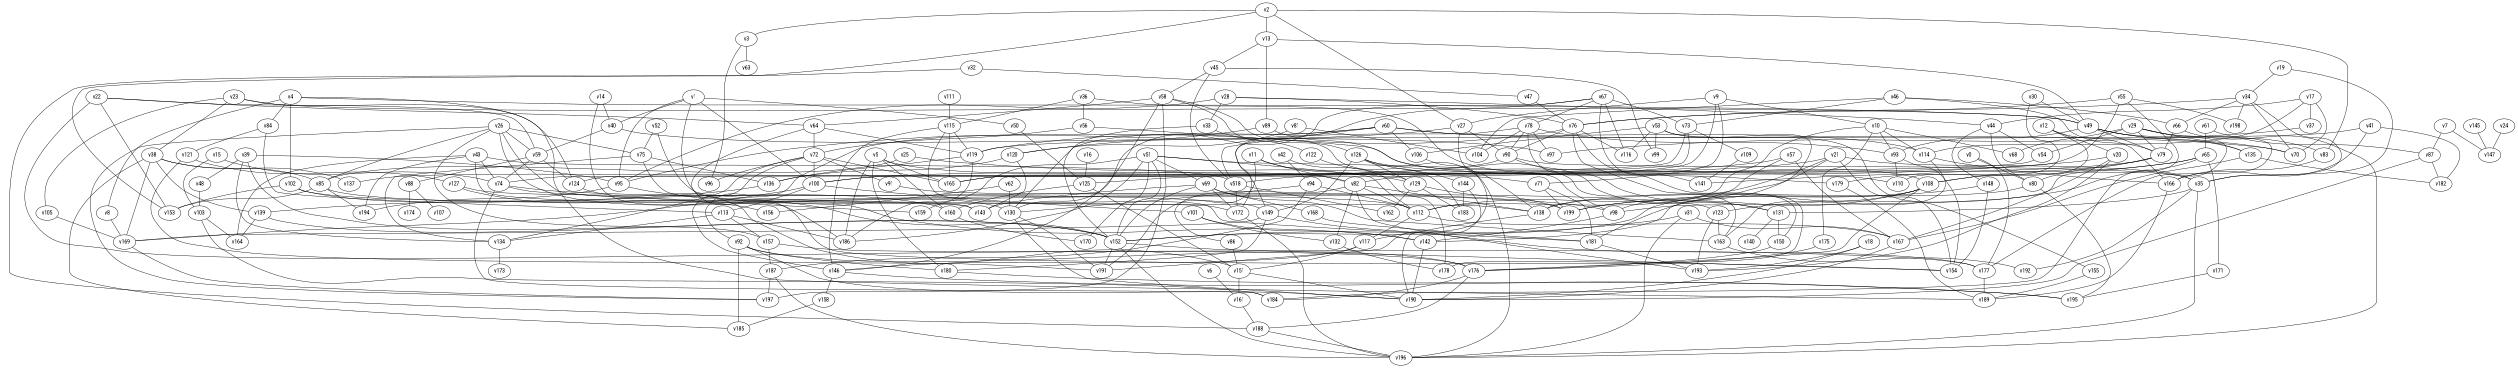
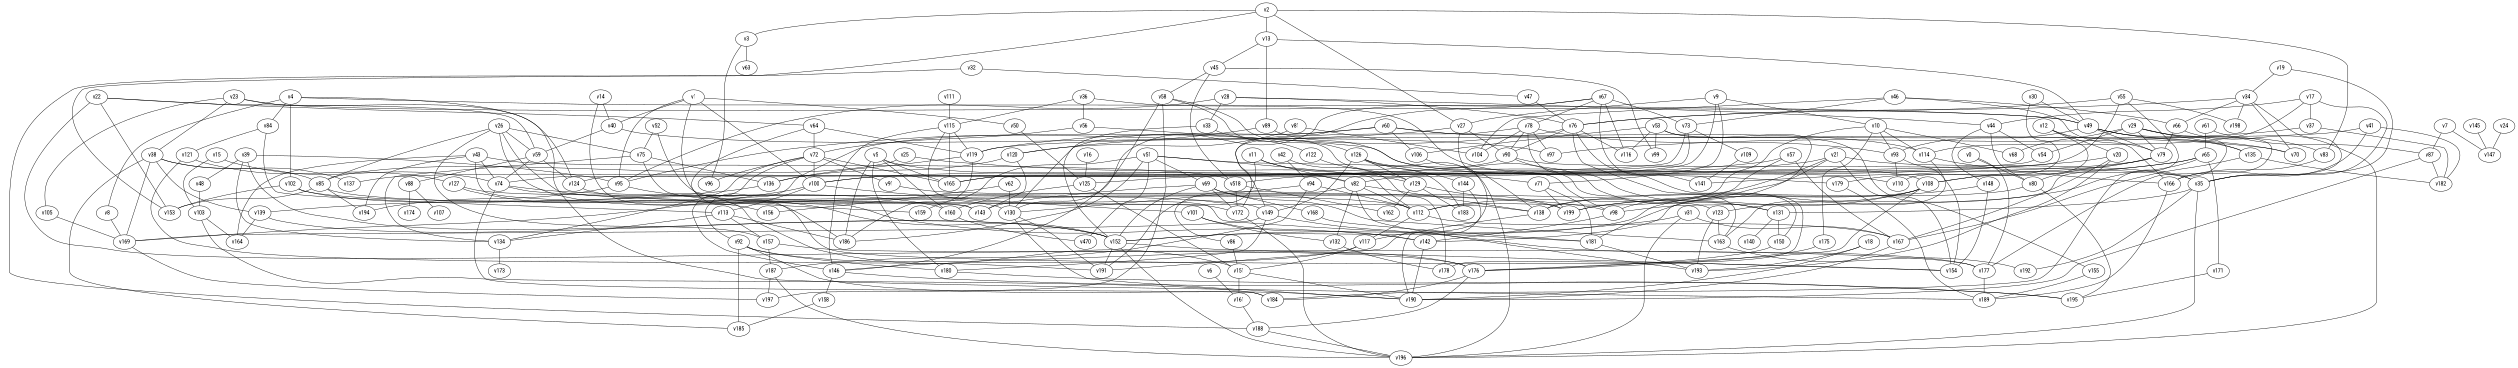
edge "v58" -- "v64": removed
edge "v17" -- "v70": now "v17" -- "v35"
edge "v60" -- "v518": removed
edge "v37" -- "v182": added
edge "v51" -- "v152": removed
node "v170": label "v170" -> "v470"
edge "v26" -- "v197": removed
